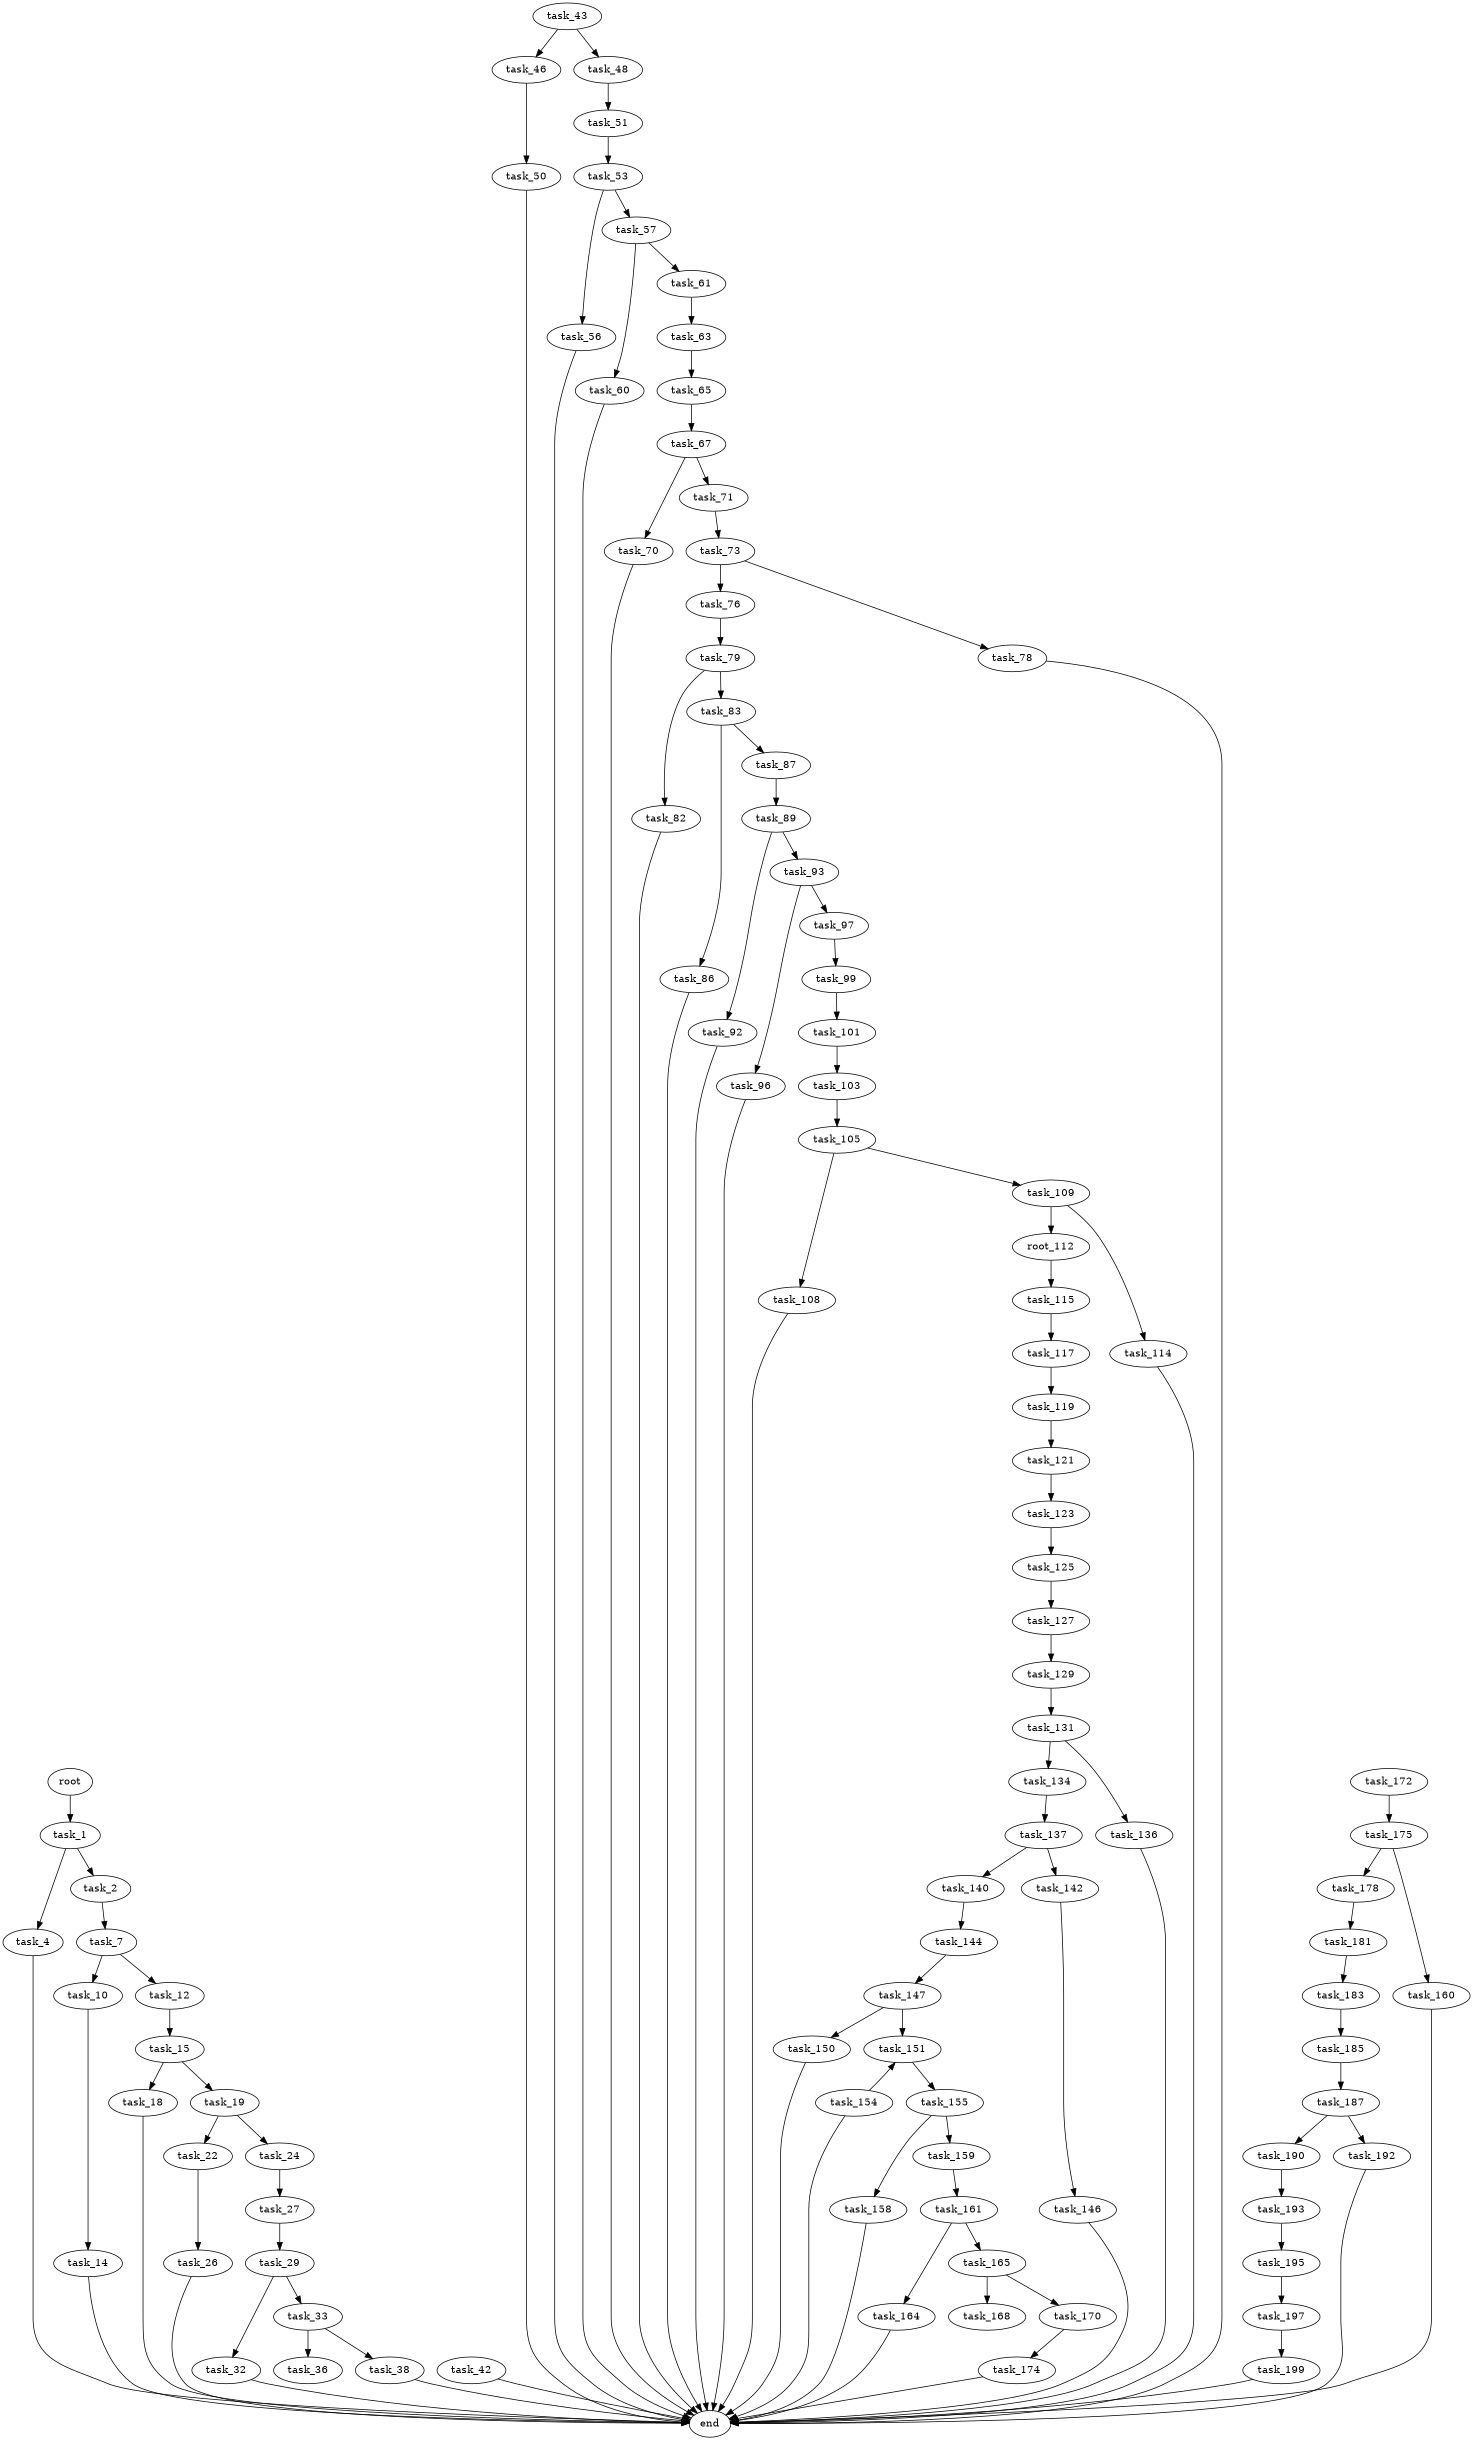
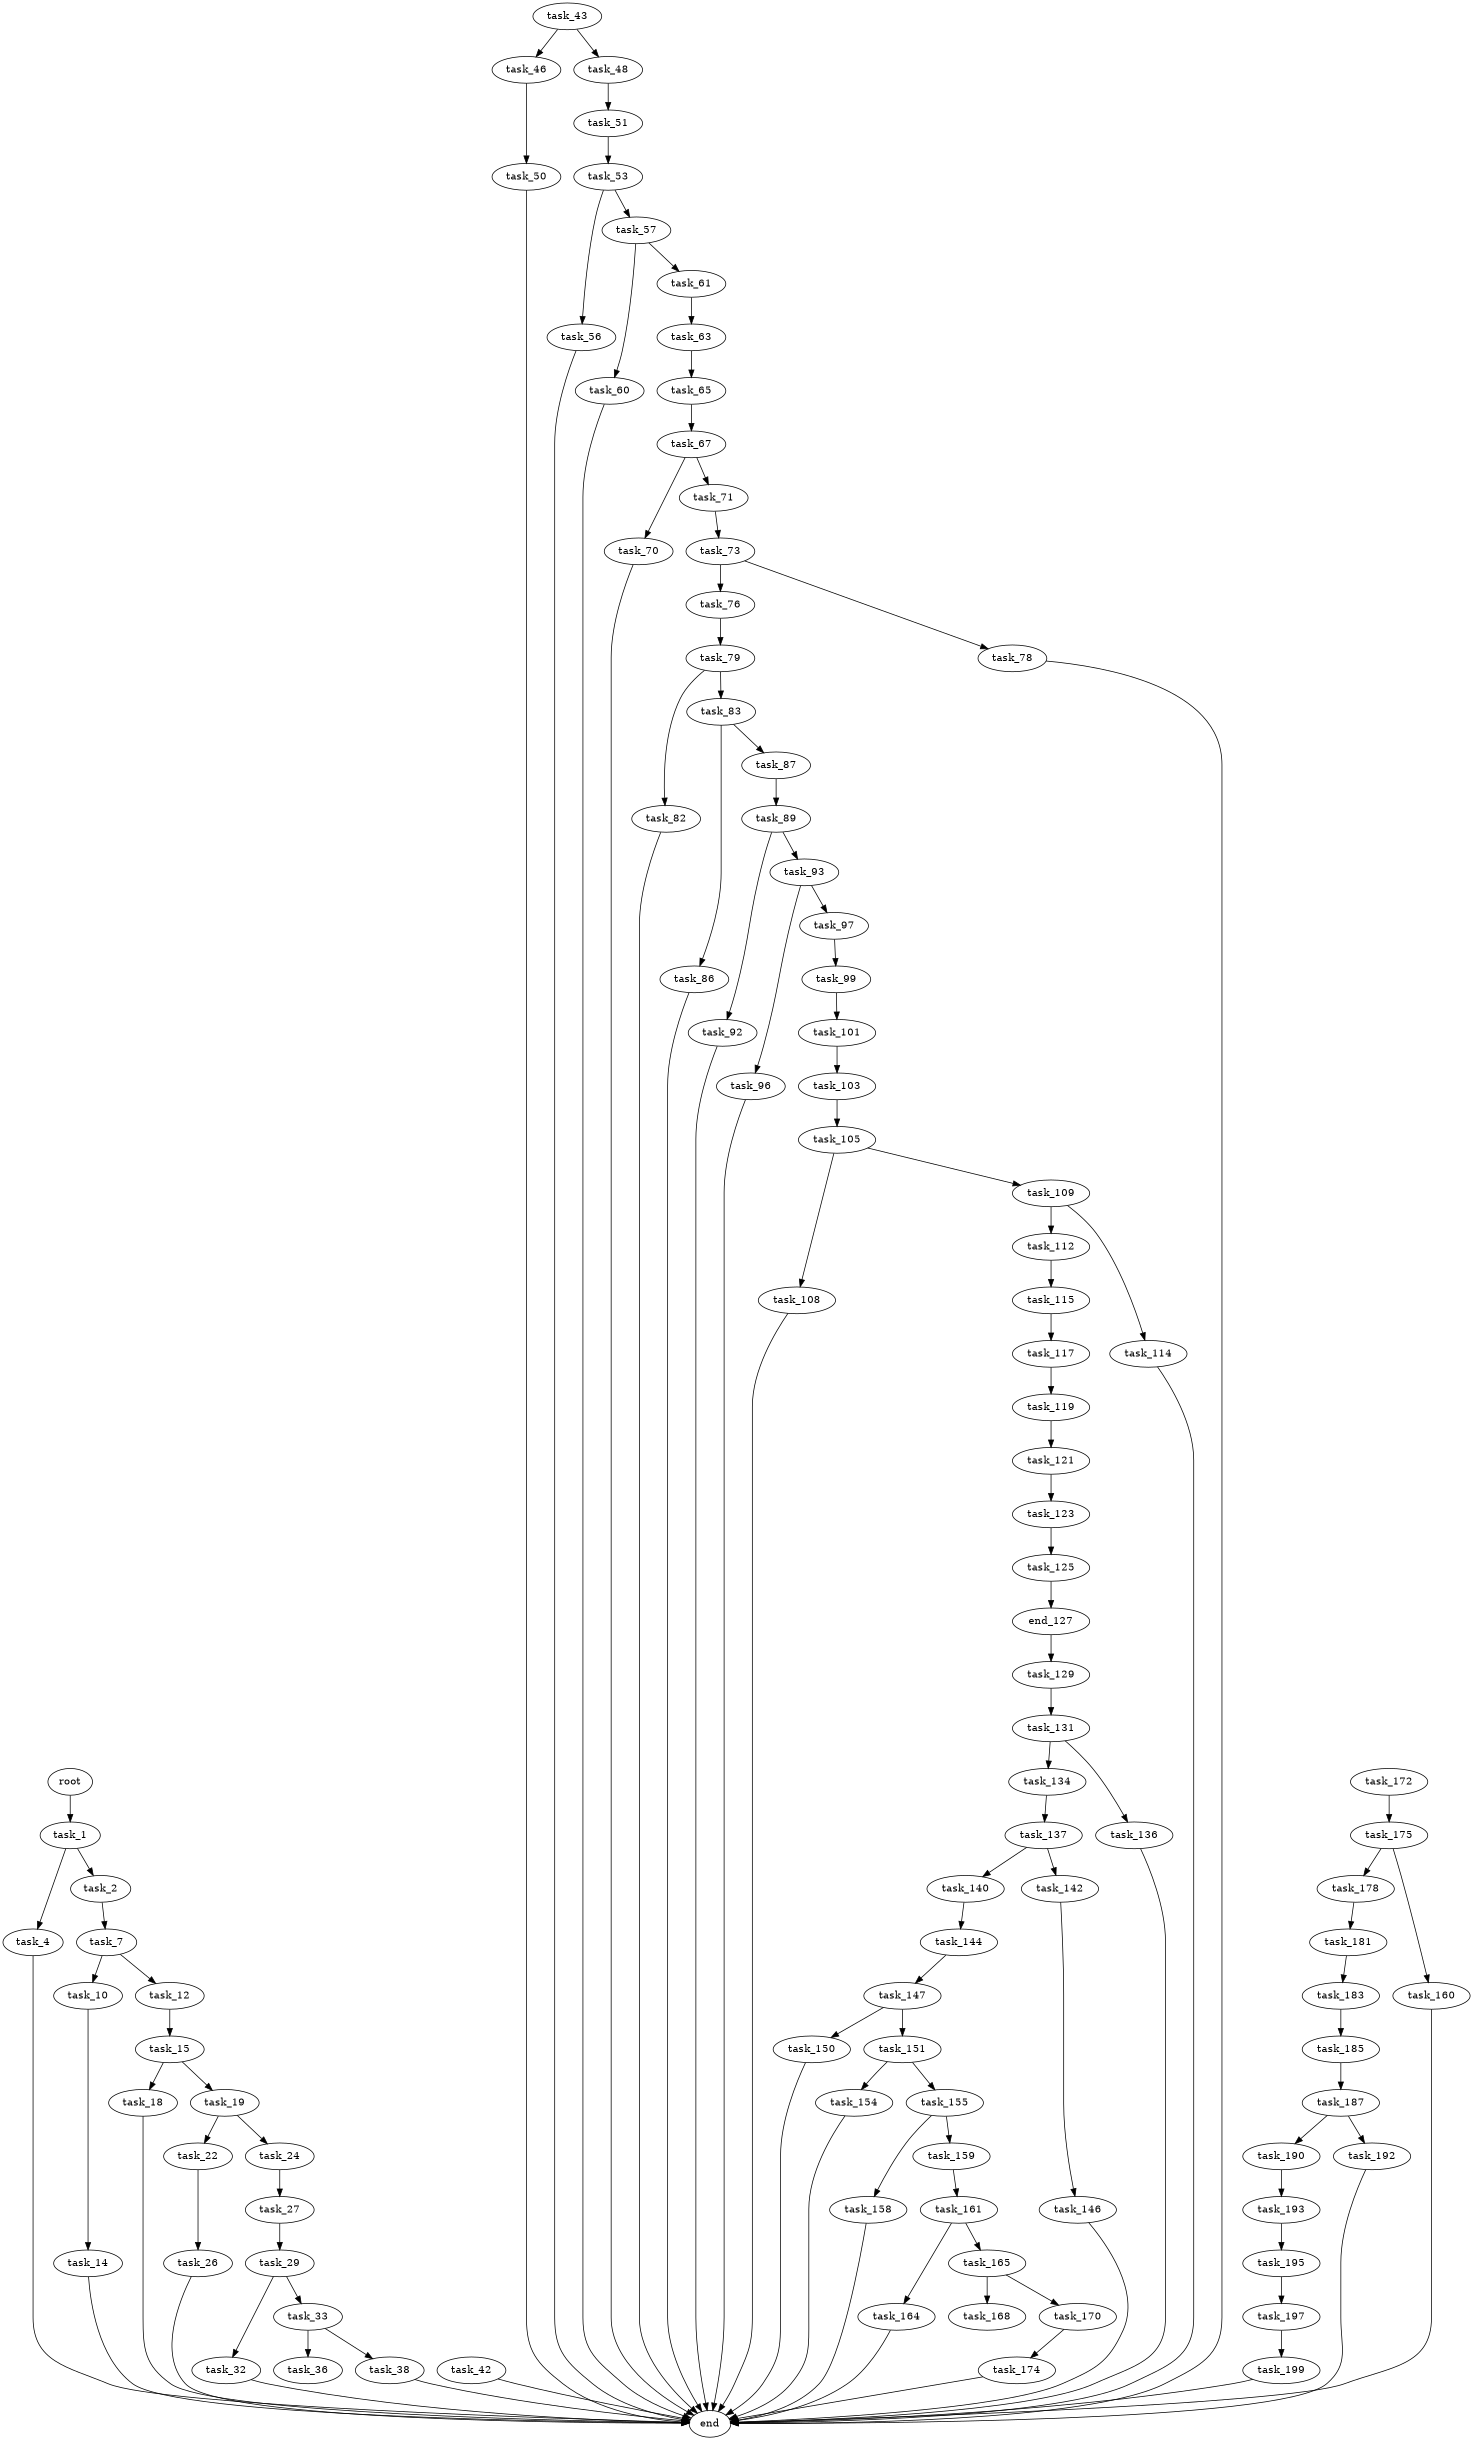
node "root_112": label "root_112" -> "task_112"
node "task_127": label "task_127" -> "end_127"
edge "task_154" -> "task_151": reversed
